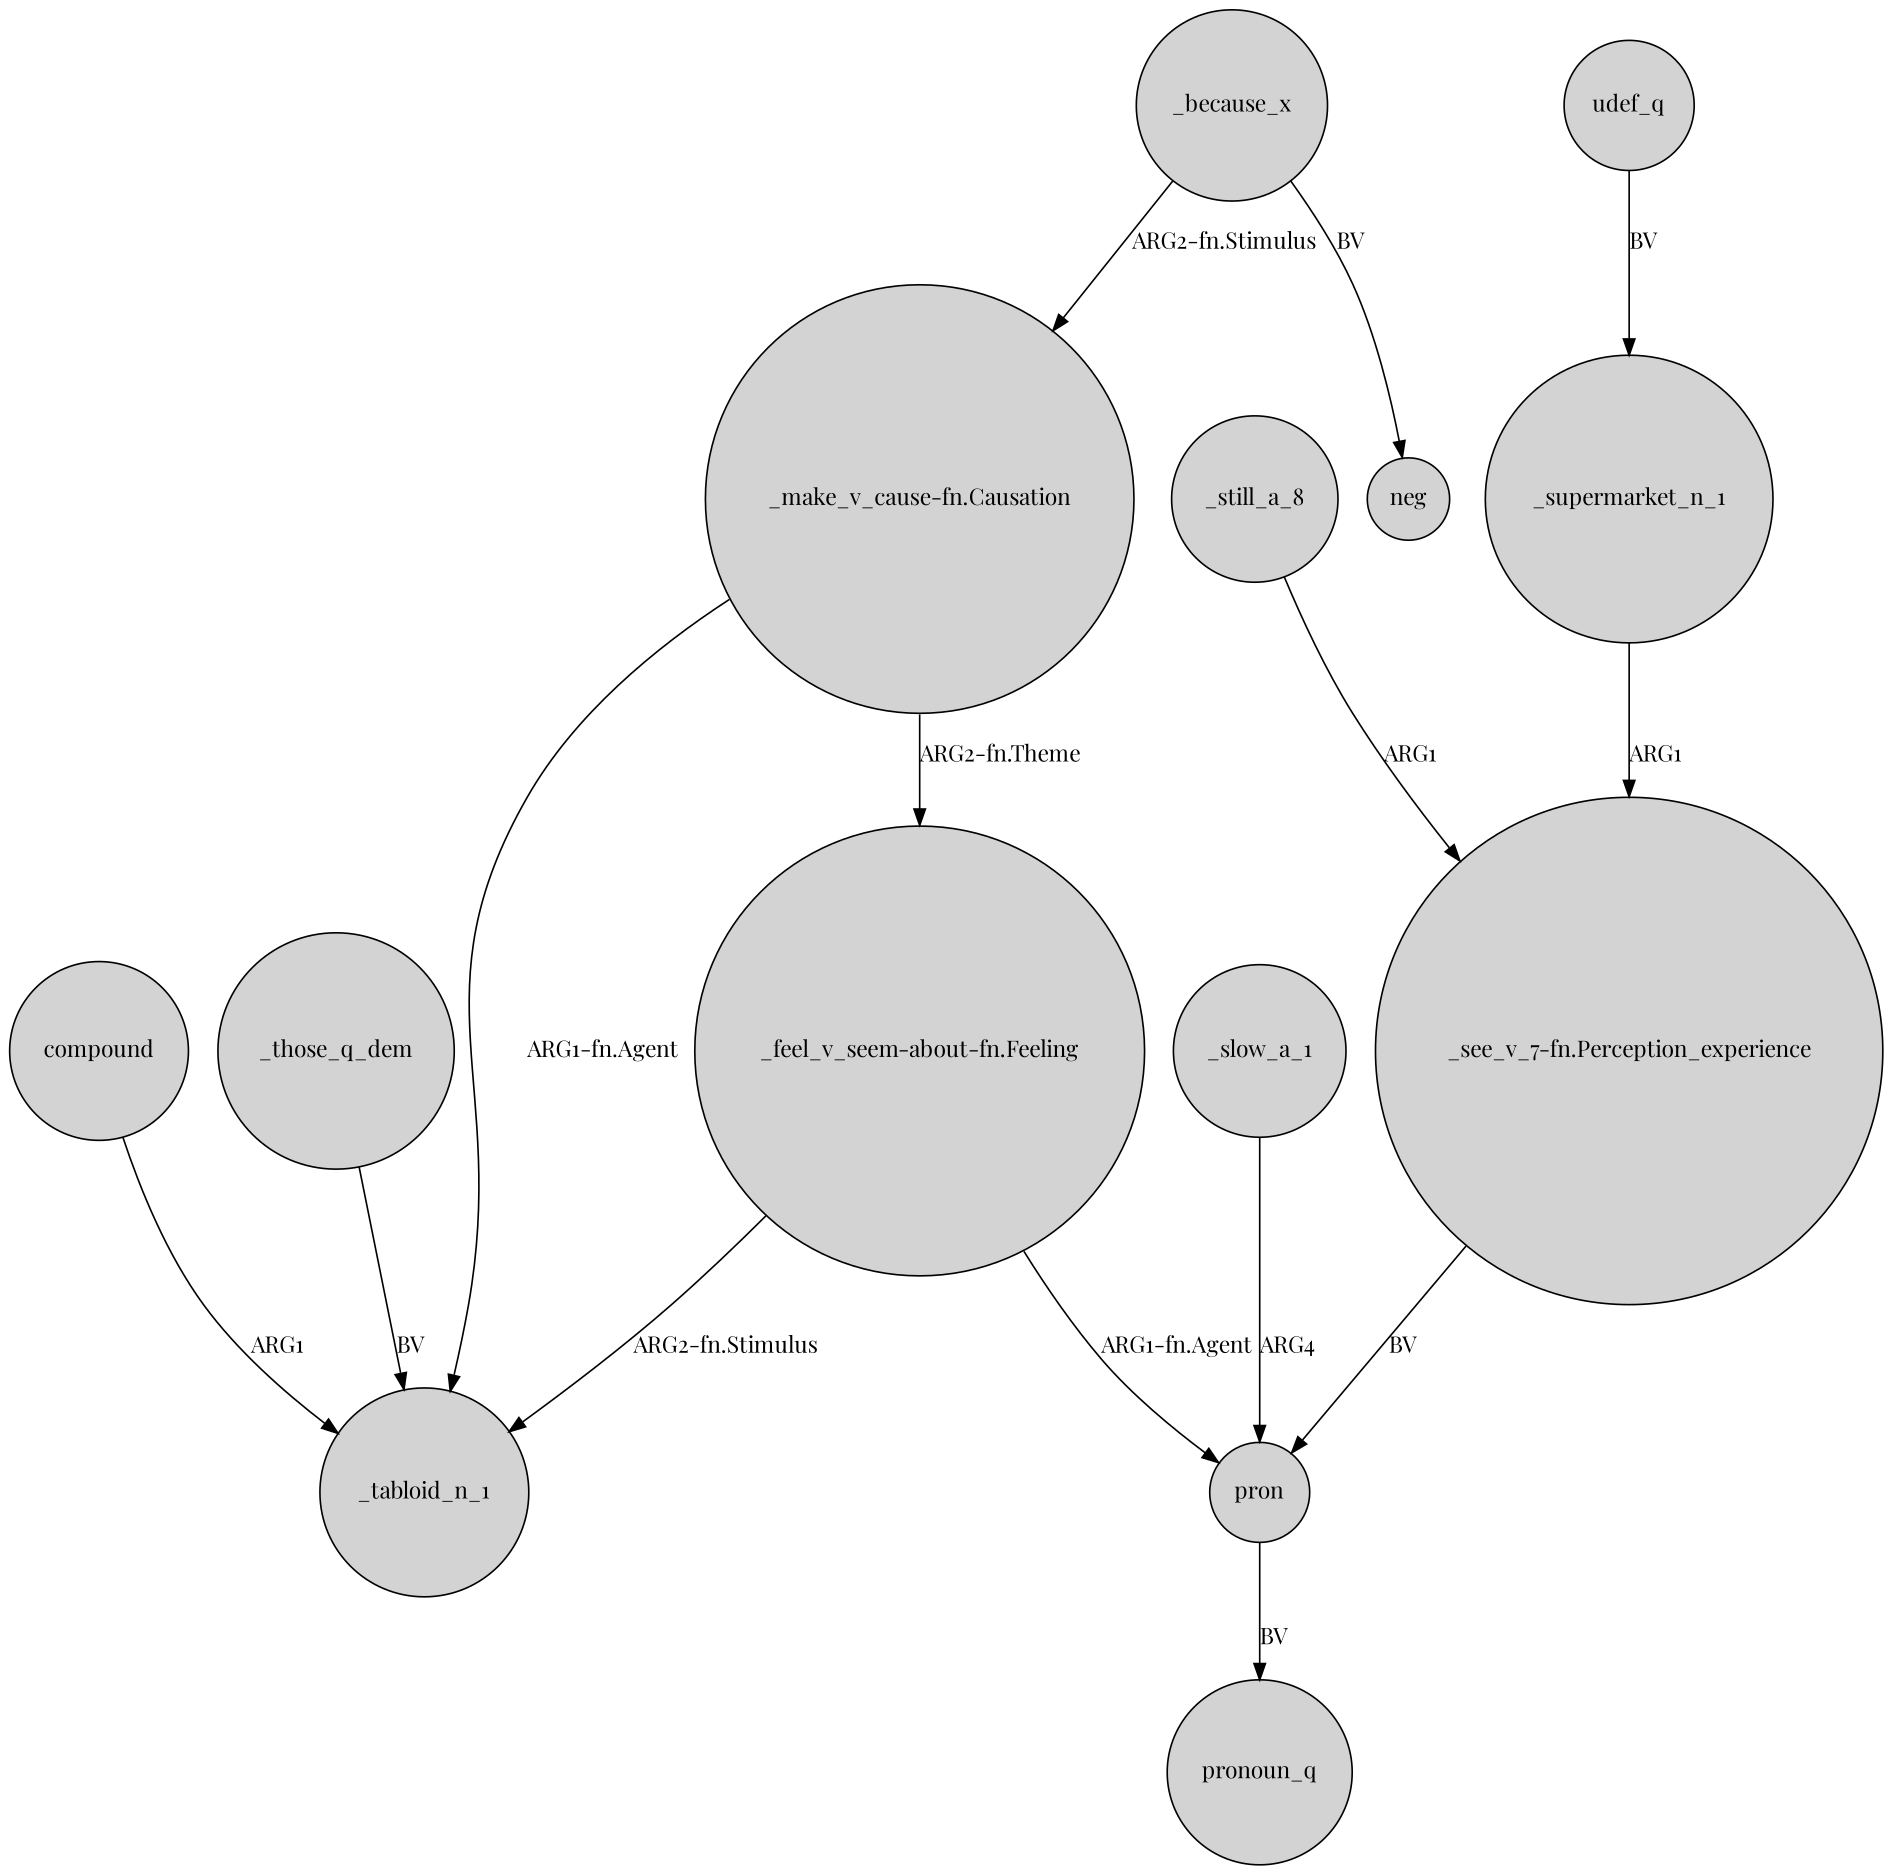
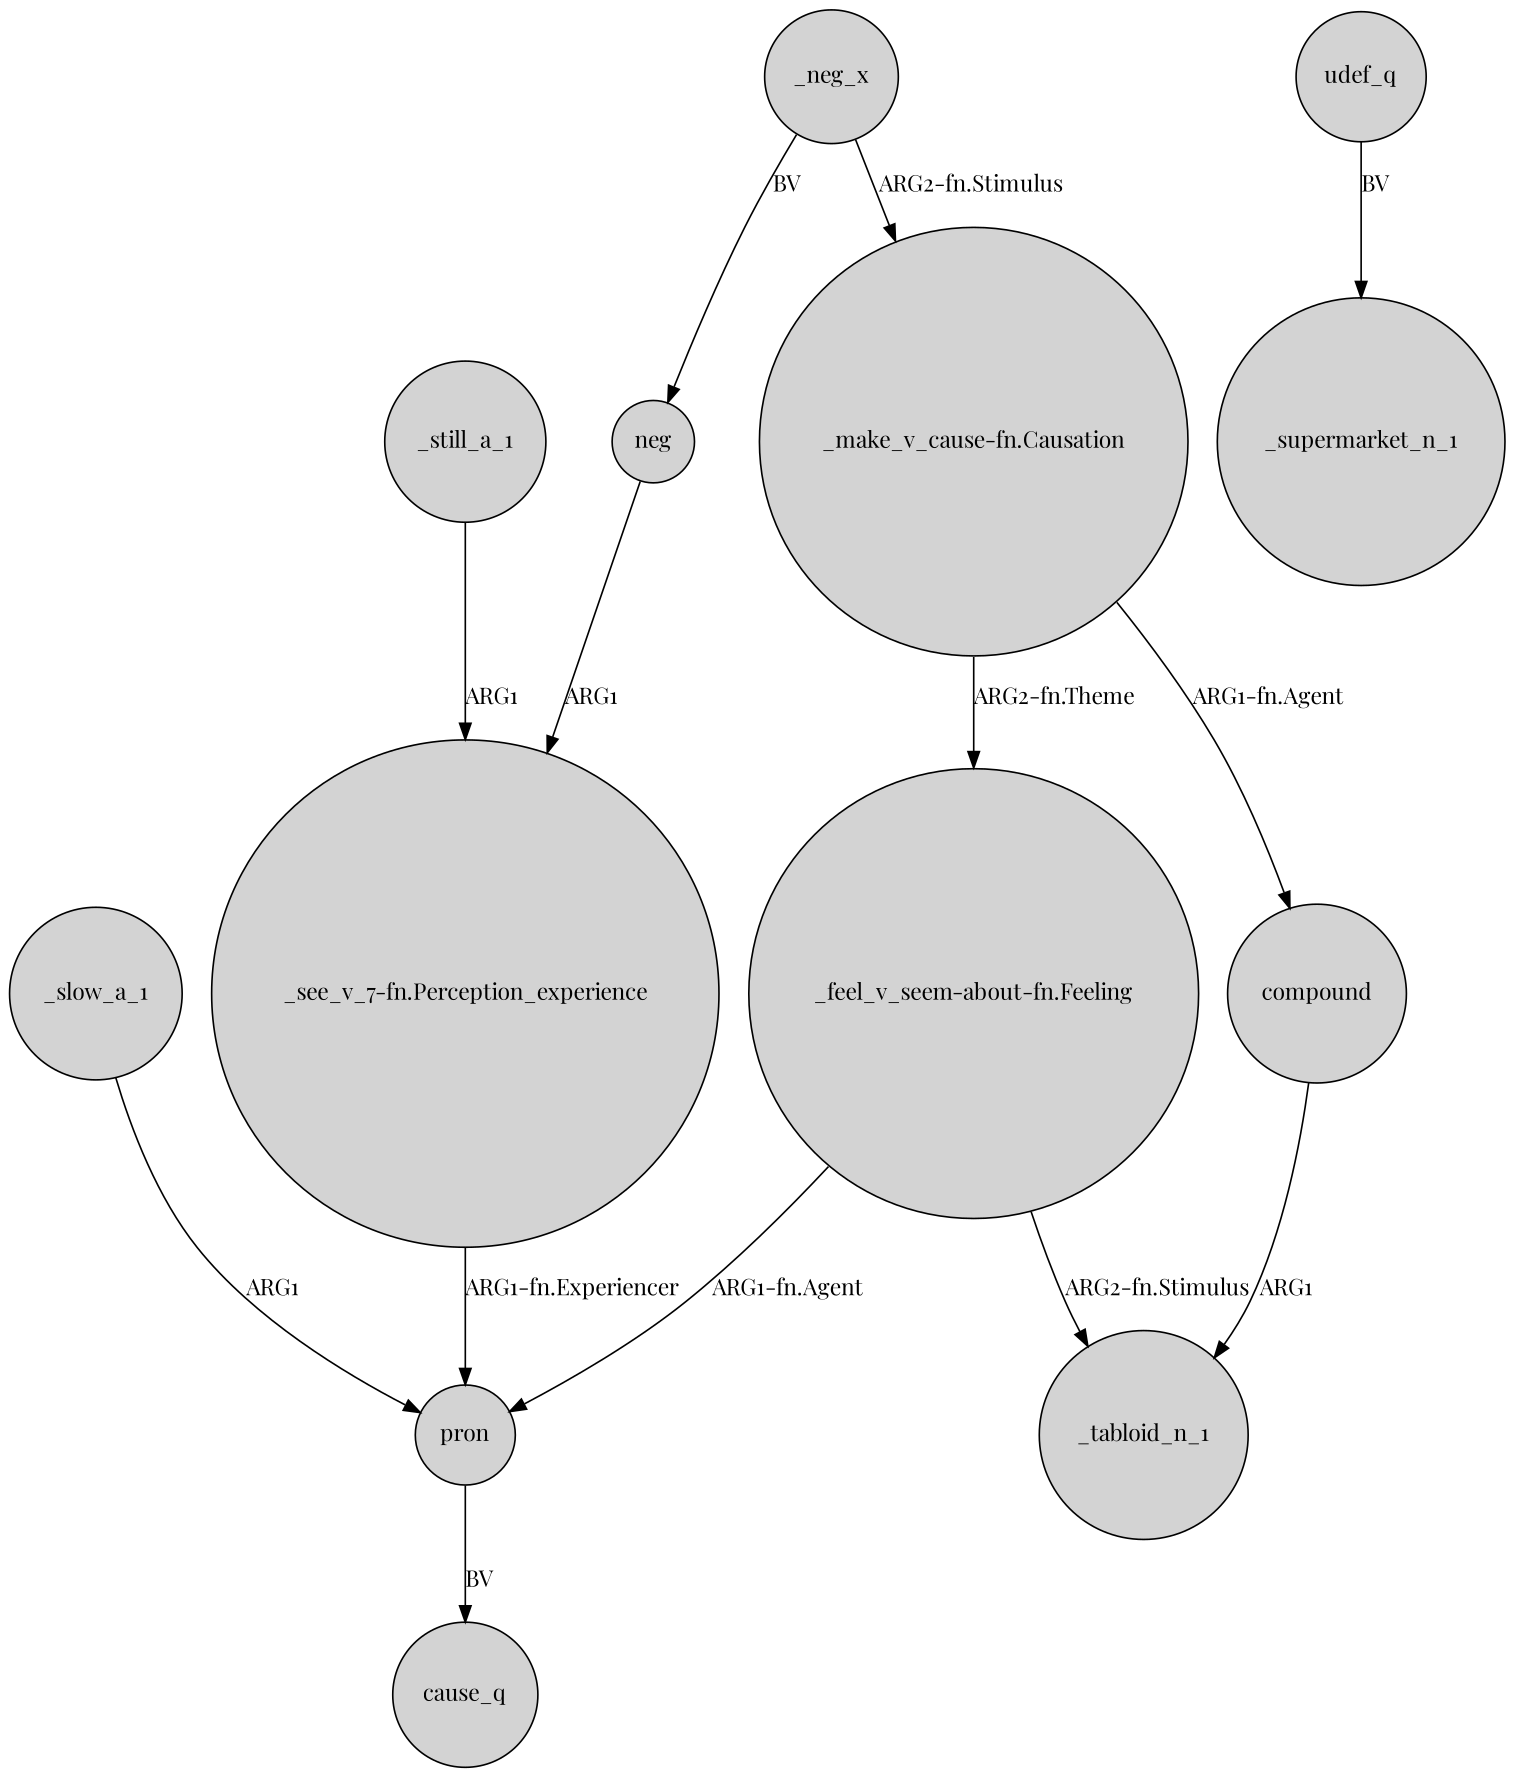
node "_because_x": label "_because_x" -> "_neg_x"
node "_still_a_8": label "_still_a_8" -> "_still_a_1"
edge "_supermarket_n_1" -> "_see_v_7-fn.Perception_experience": now "neg" -> "_see_v_7-fn.Perception_experience"
edge "_make_v_cause-fn.Causation" -> "_tabloid_n_1": now "_make_v_cause-fn.Causation" -> "compound"
node "_those_q_dem": removed
edge "_slow_a_1" -> "pron": label "ARG4" -> "ARG1"
edge "_see_v_7-fn.Perception_experience" -> "pron": label "BV" -> "ARG1-fn.Experiencer"
node "pronoun_q": label "pronoun_q" -> "cause_q"
